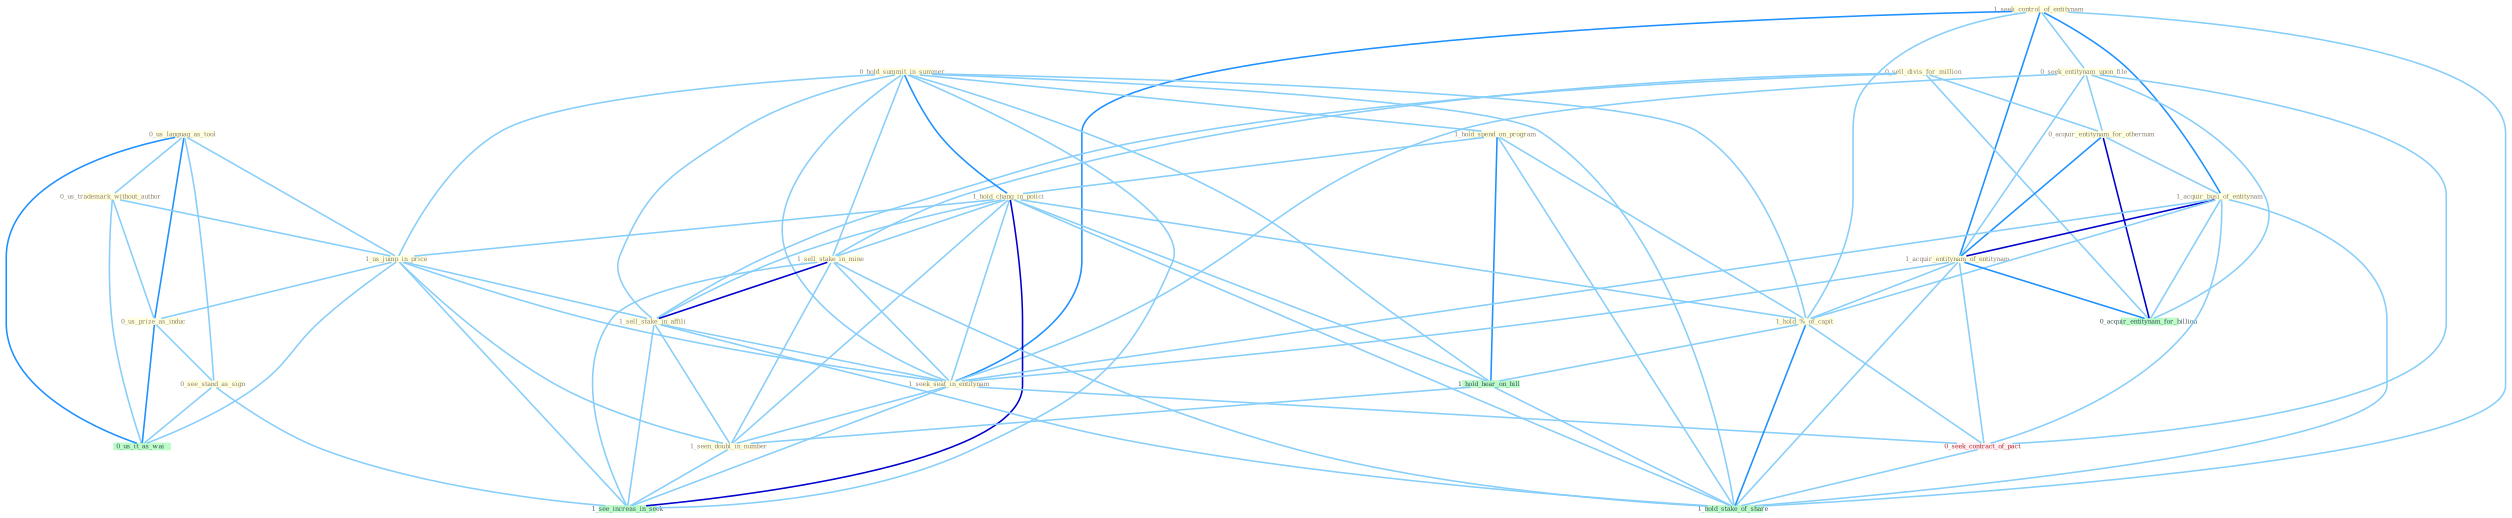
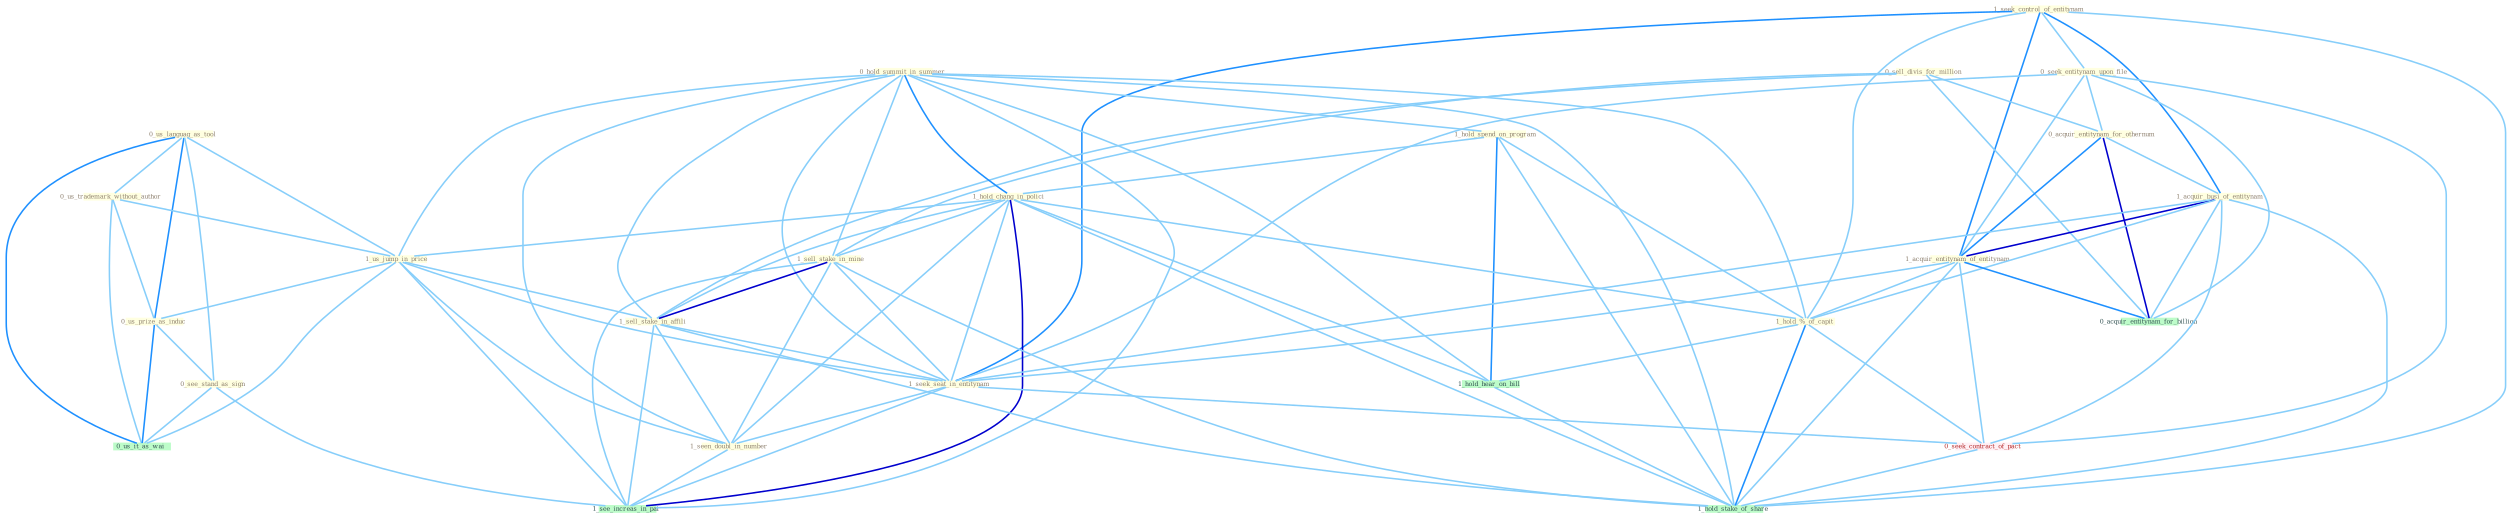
edge "1_hold_hear_on_bill" -- "1_seen_doubl_in_number": now "0_hold_summit_in_summer" -- "1_seen_doubl_in_number"
node "1_see_increas_in_seek": label "1_see_increas_in_seek" -> "1_see_increas_in_pai"
